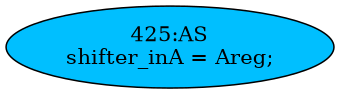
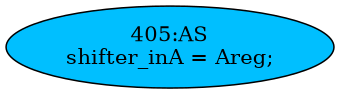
node "425:AS shifter_inA = Areg;": label "425:AS shifter_inA = Areg;" -> "405:AS shifter_inA = Areg;"
